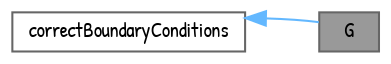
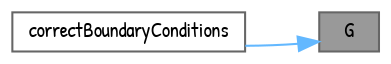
edge "G" -> "correctBoundaryConditions": reversed
